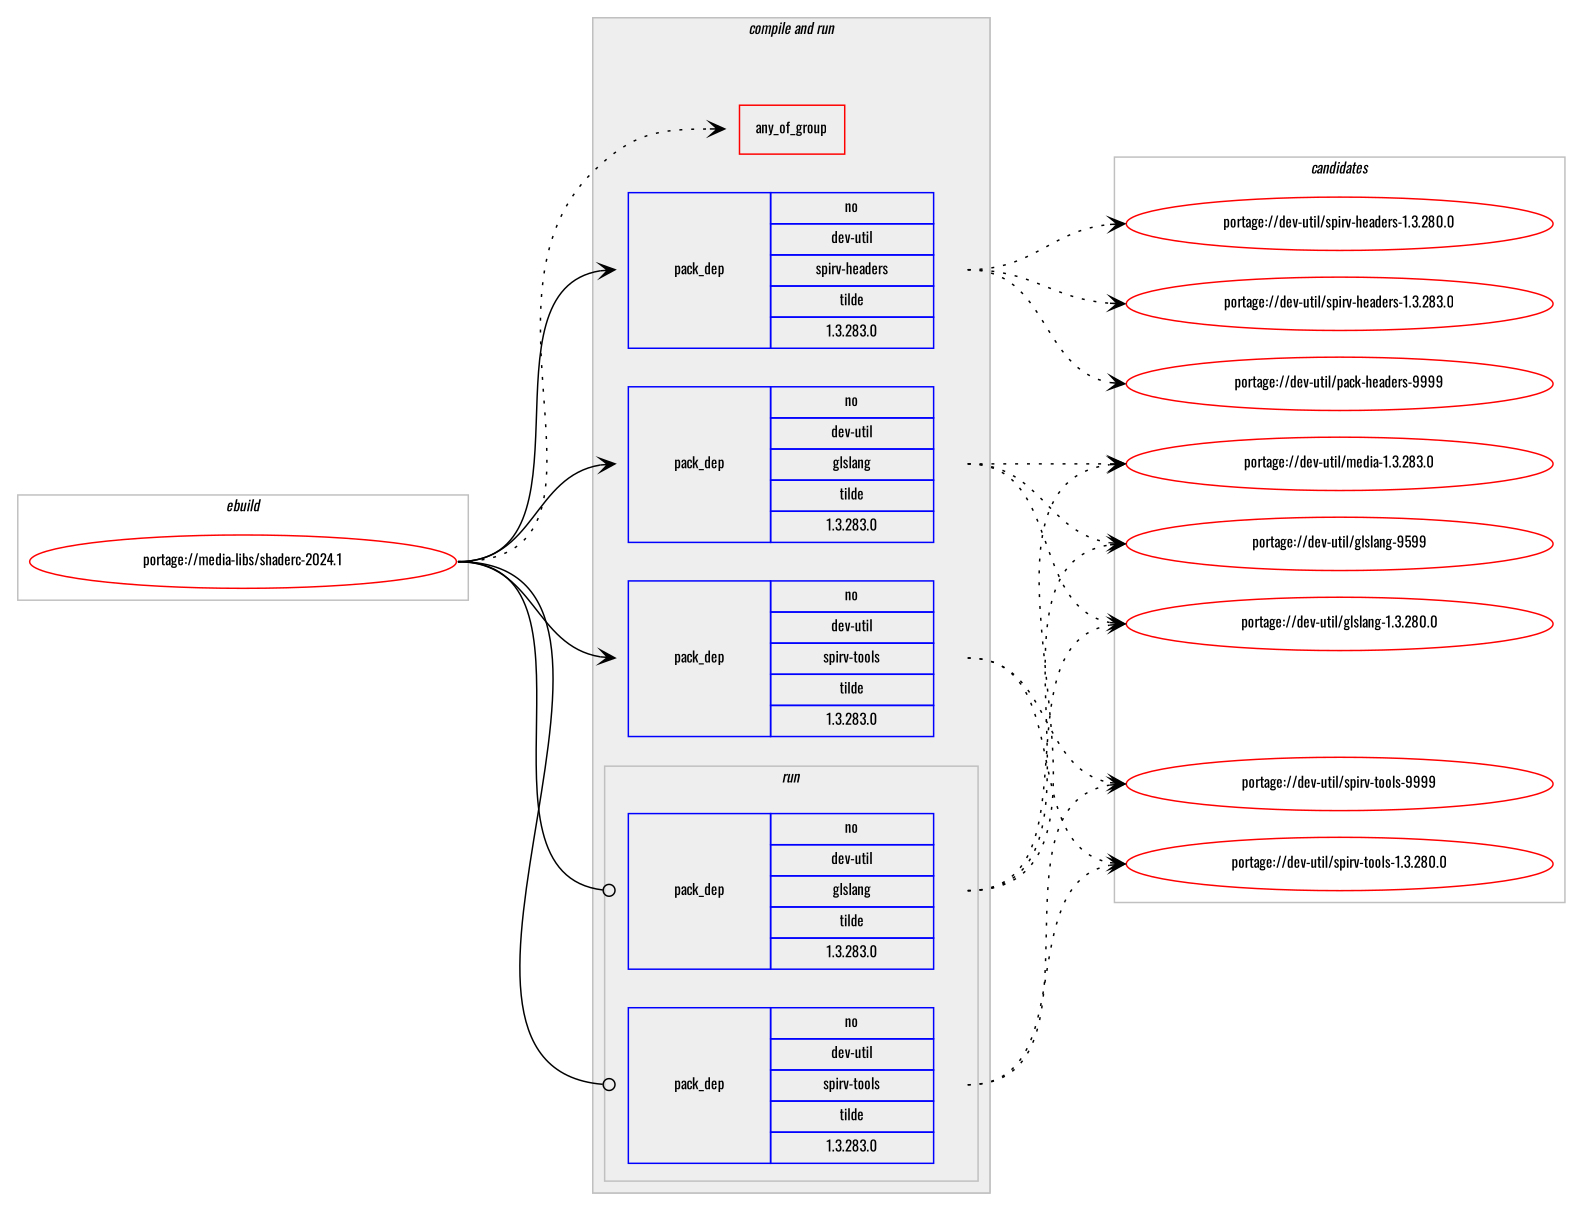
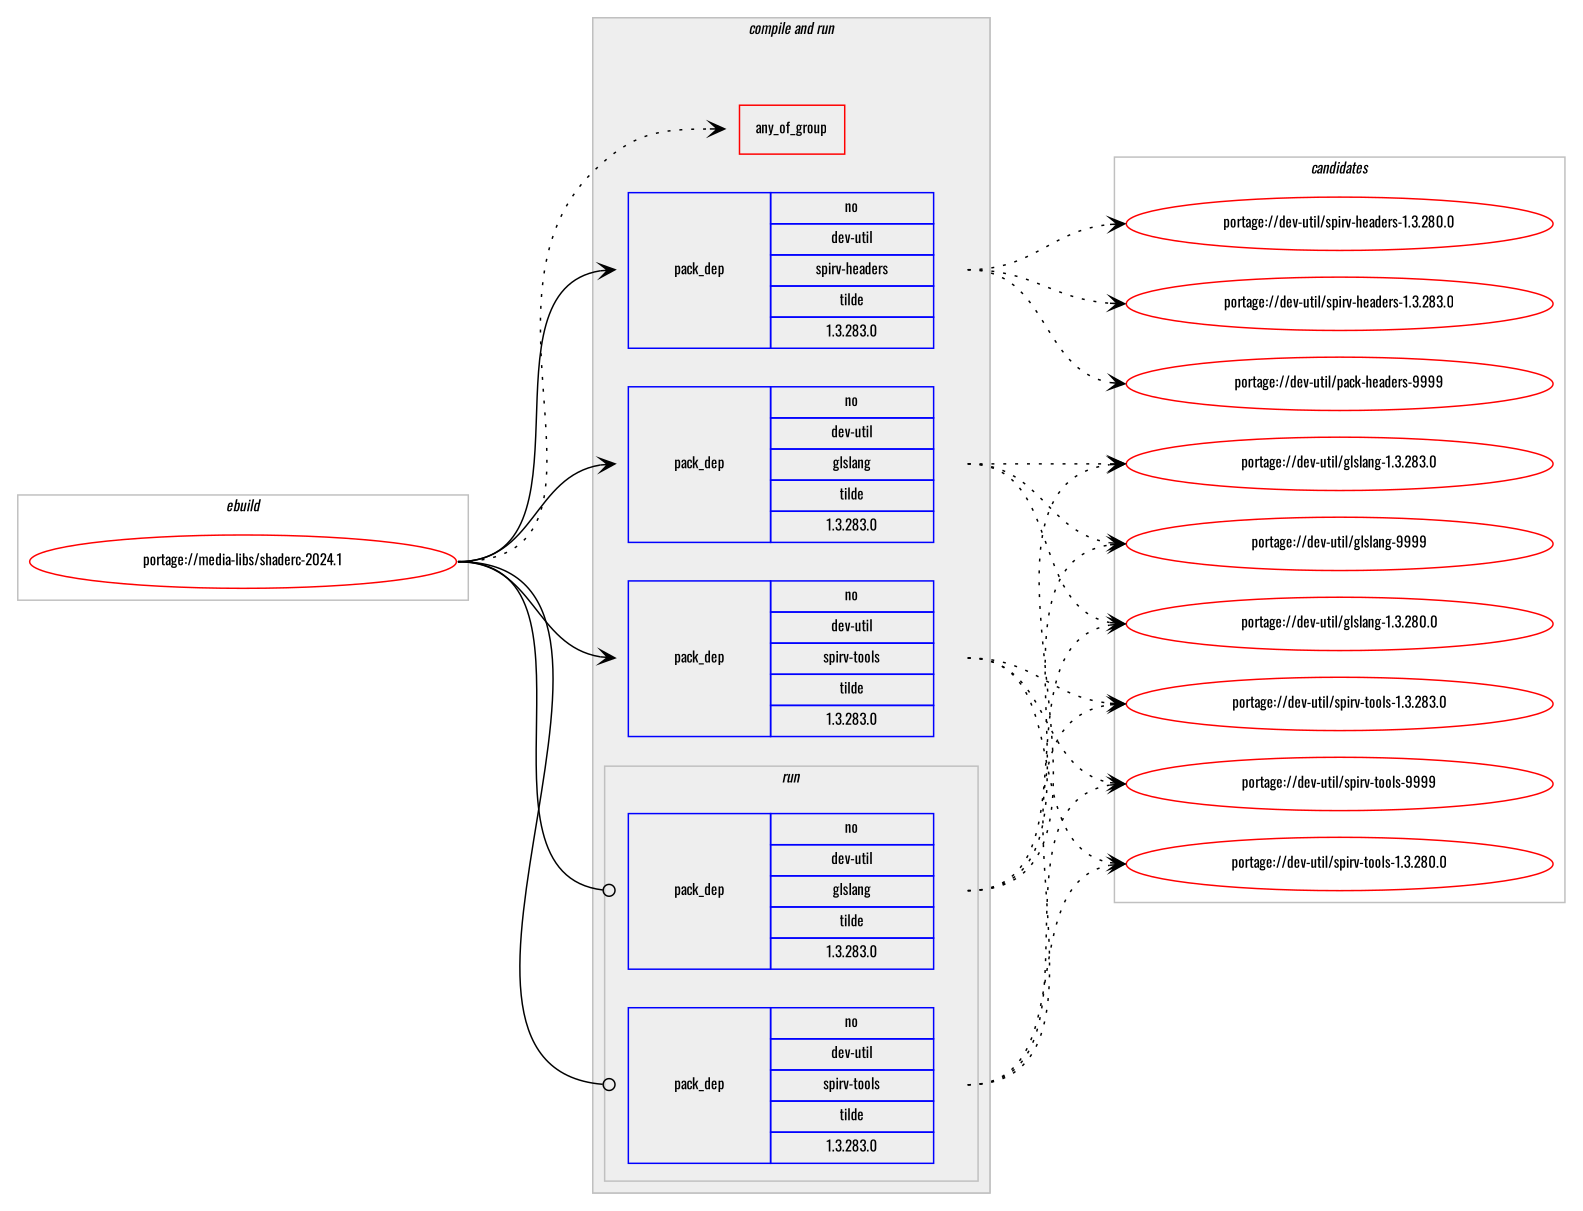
node "portage://dev-util/media-1.3.283.0": label "portage://dev-util/media-1.3.283.0" -> "portage://dev-util/glslang-1.3.283.0"
node "portage://dev-util/glslang-9599": label "portage://dev-util/glslang-9599" -> "portage://dev-util/glslang-9999"
node "portage://dev-util/spirv-tools-1.3.283.0": added
